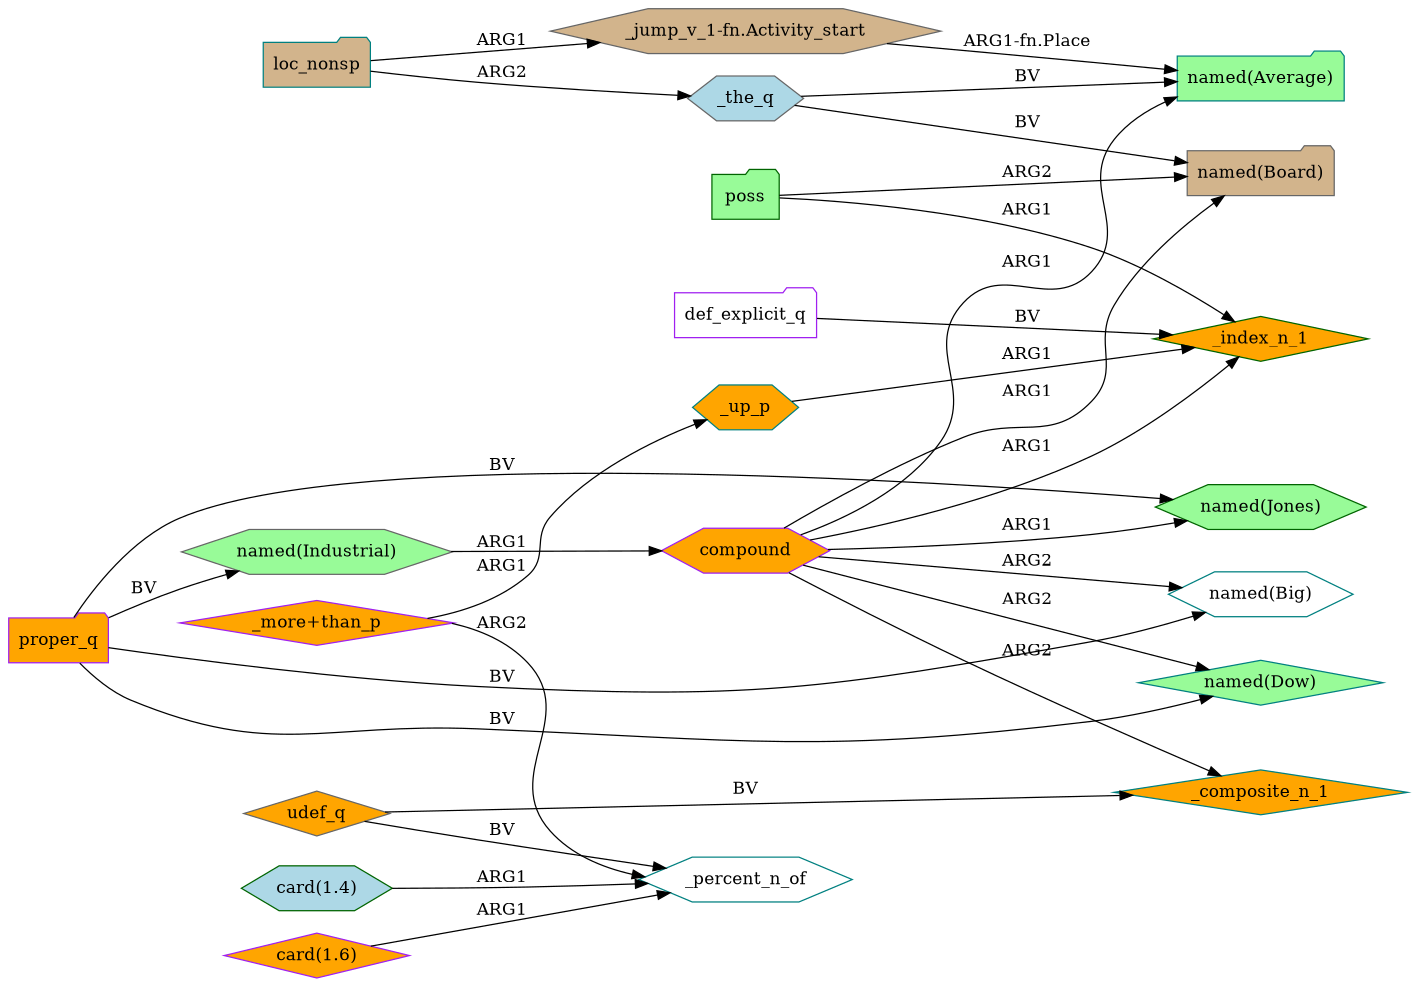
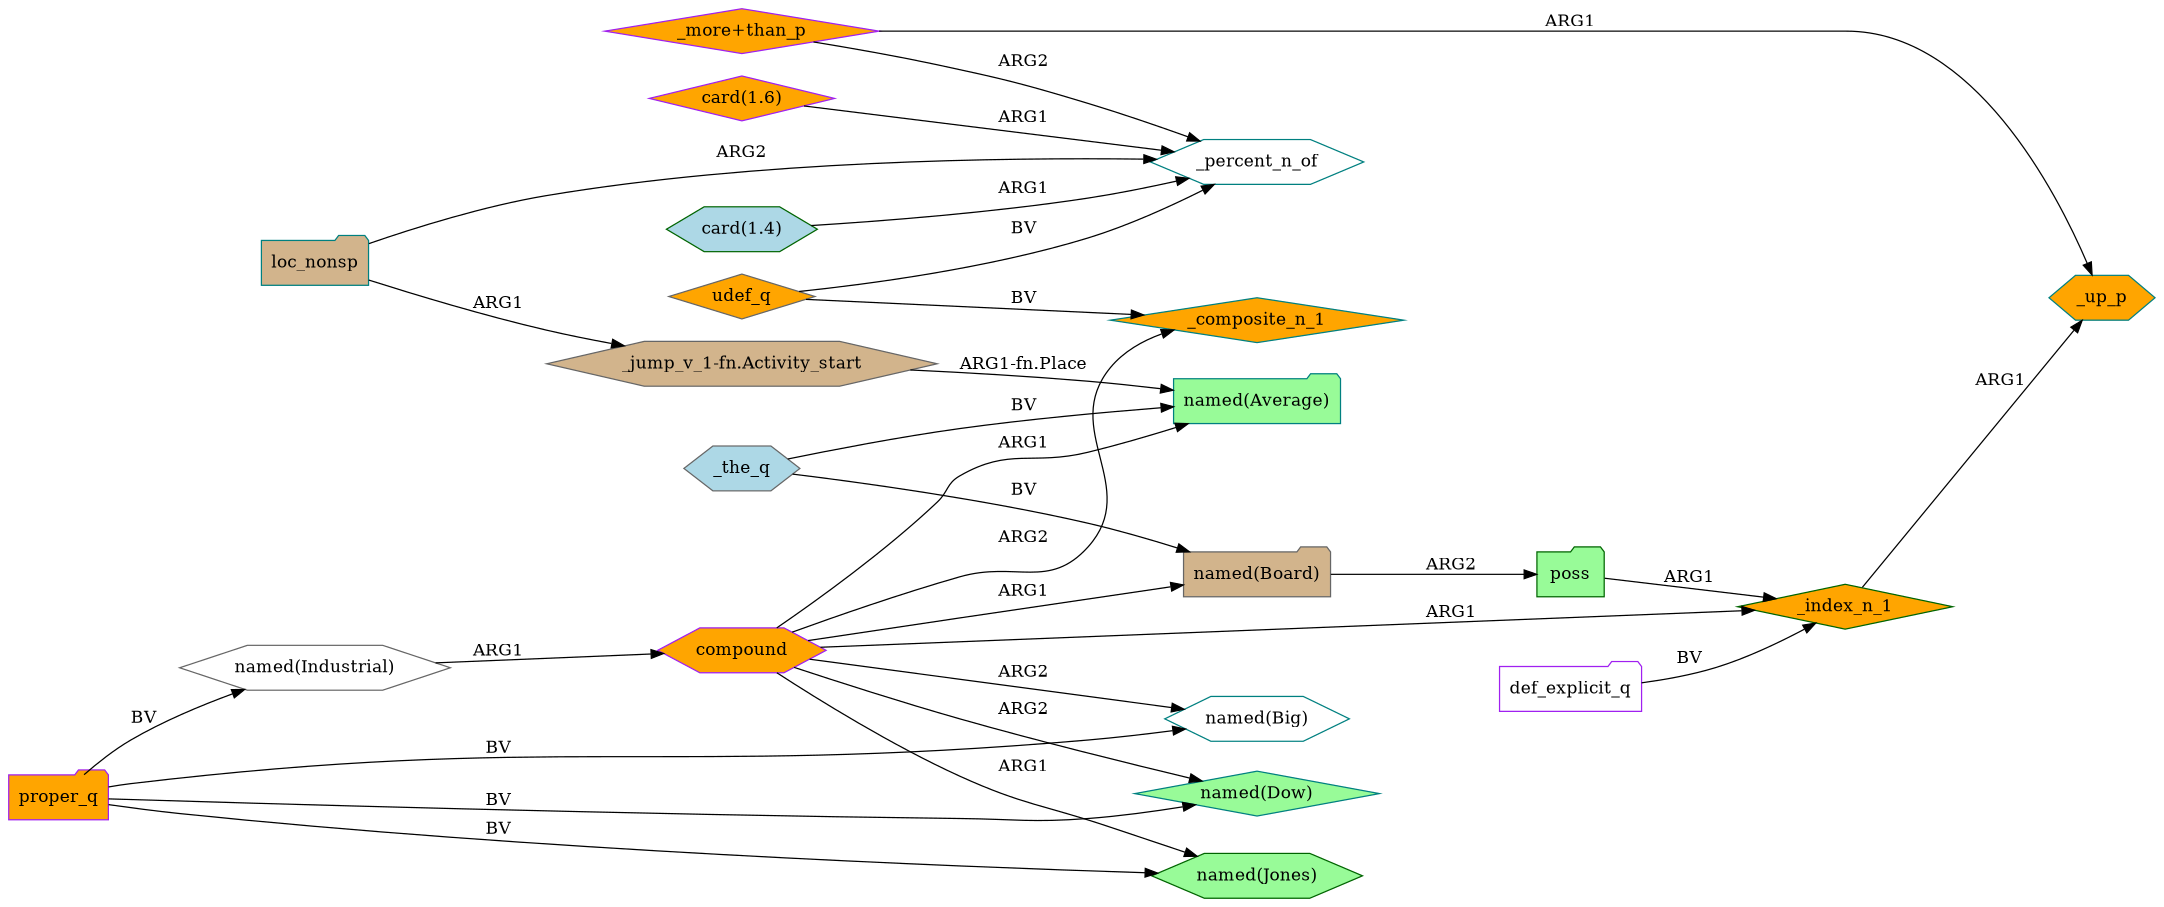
edge "loc_nonsp" -> "_the_q": now "loc_nonsp" -> "_percent_n_of"
edge "poss" -> "named(Board)": reversed
edge "_up_p" -> "_index_n_1": reversed
node "named(Industrial)": fillcolor palegreen -> white
